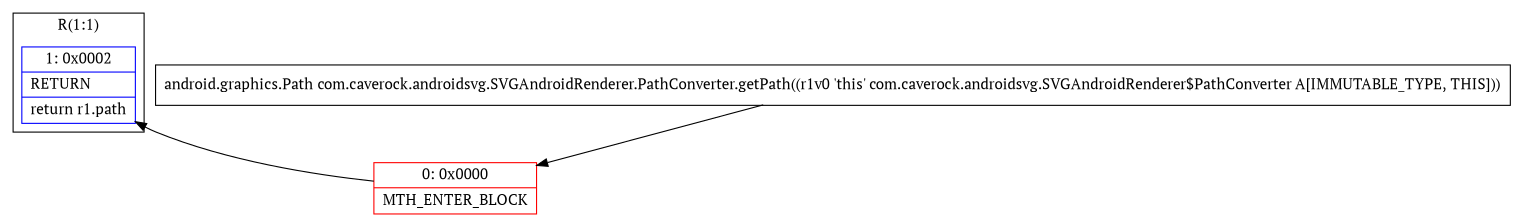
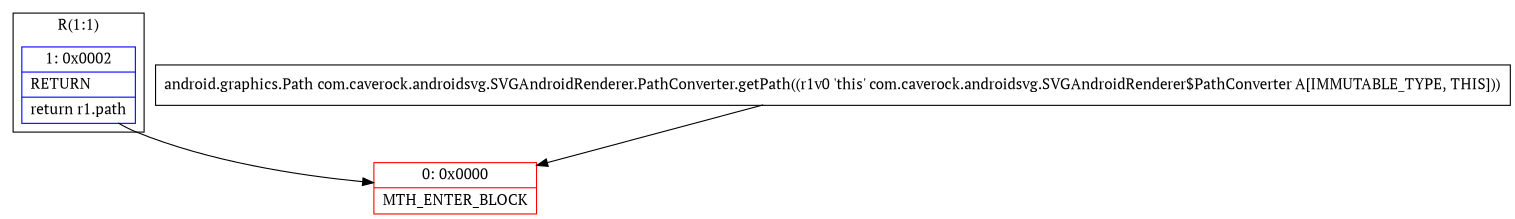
edge "0: 0x0000" -> "1: 0x0002": reversed
